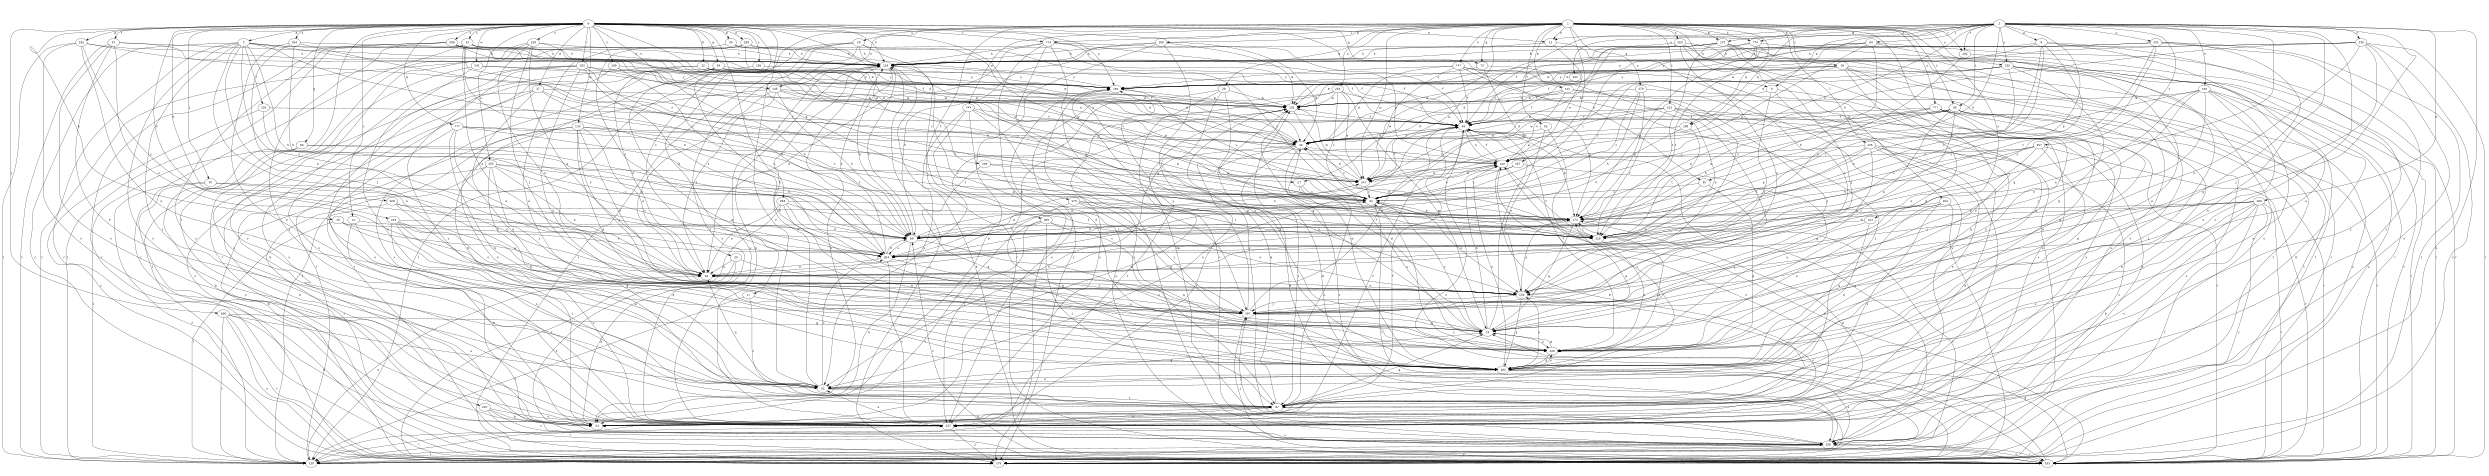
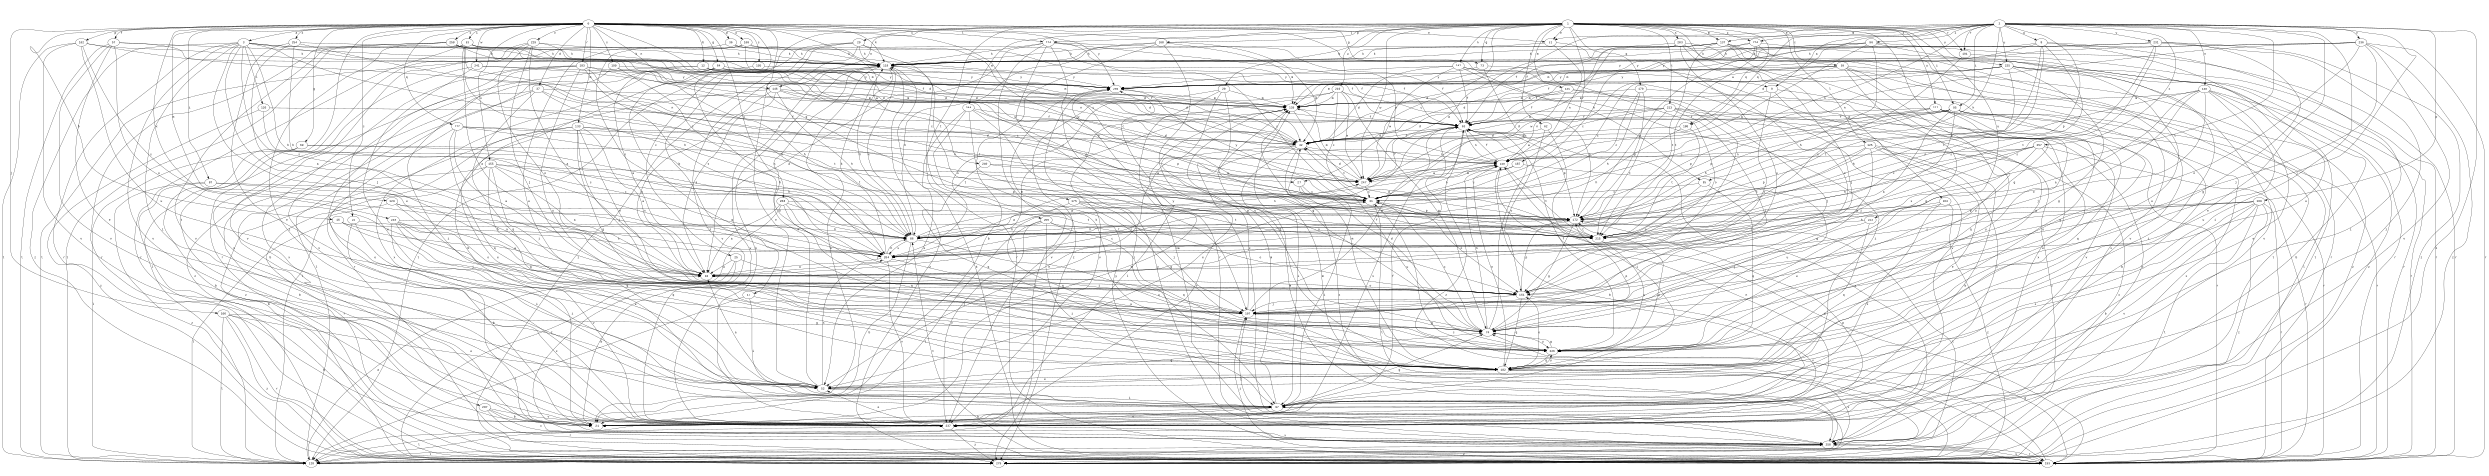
node "233": removed
edge "164" -> "182": removed, label "q"
